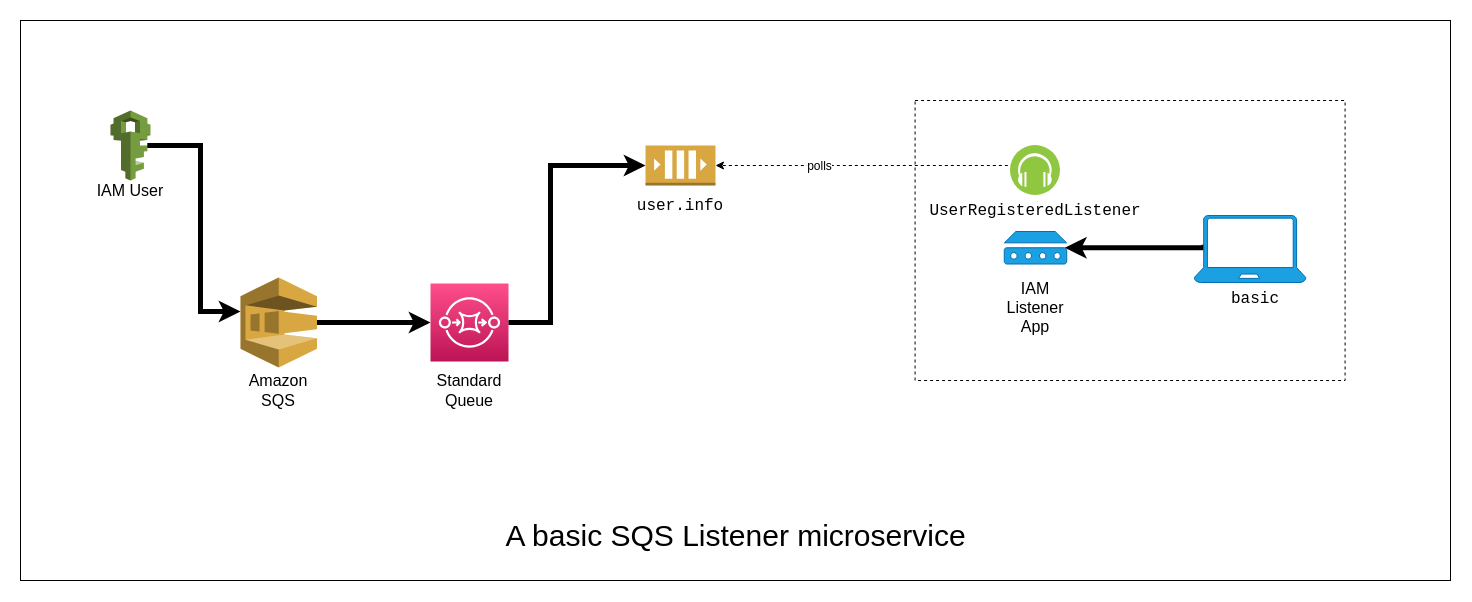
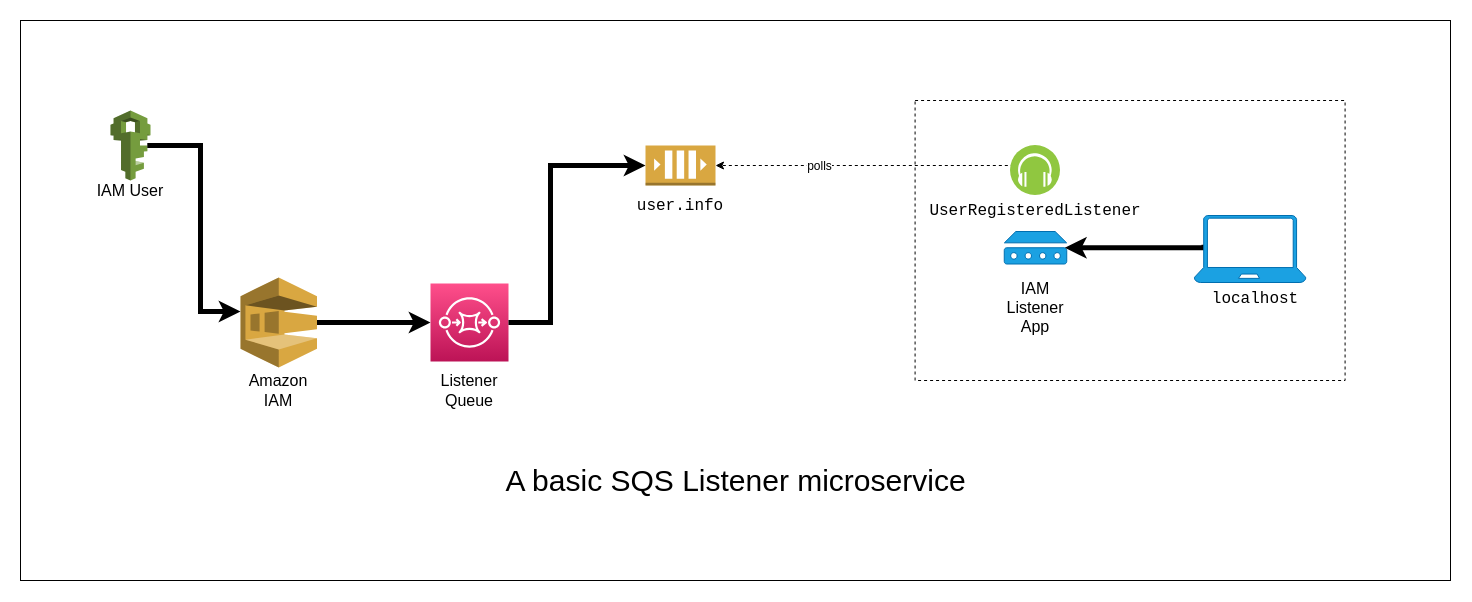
node "basic": label "basic" -> "localhost"
node "Amazon SQS": label "Amazon SQS" -> "Amazon IAM"
node "Standard Queue": label "Standard Queue" -> "Listener Queue"
node "A basic SQS Listener microservice": moved (736, 536) -> (736, 481)
